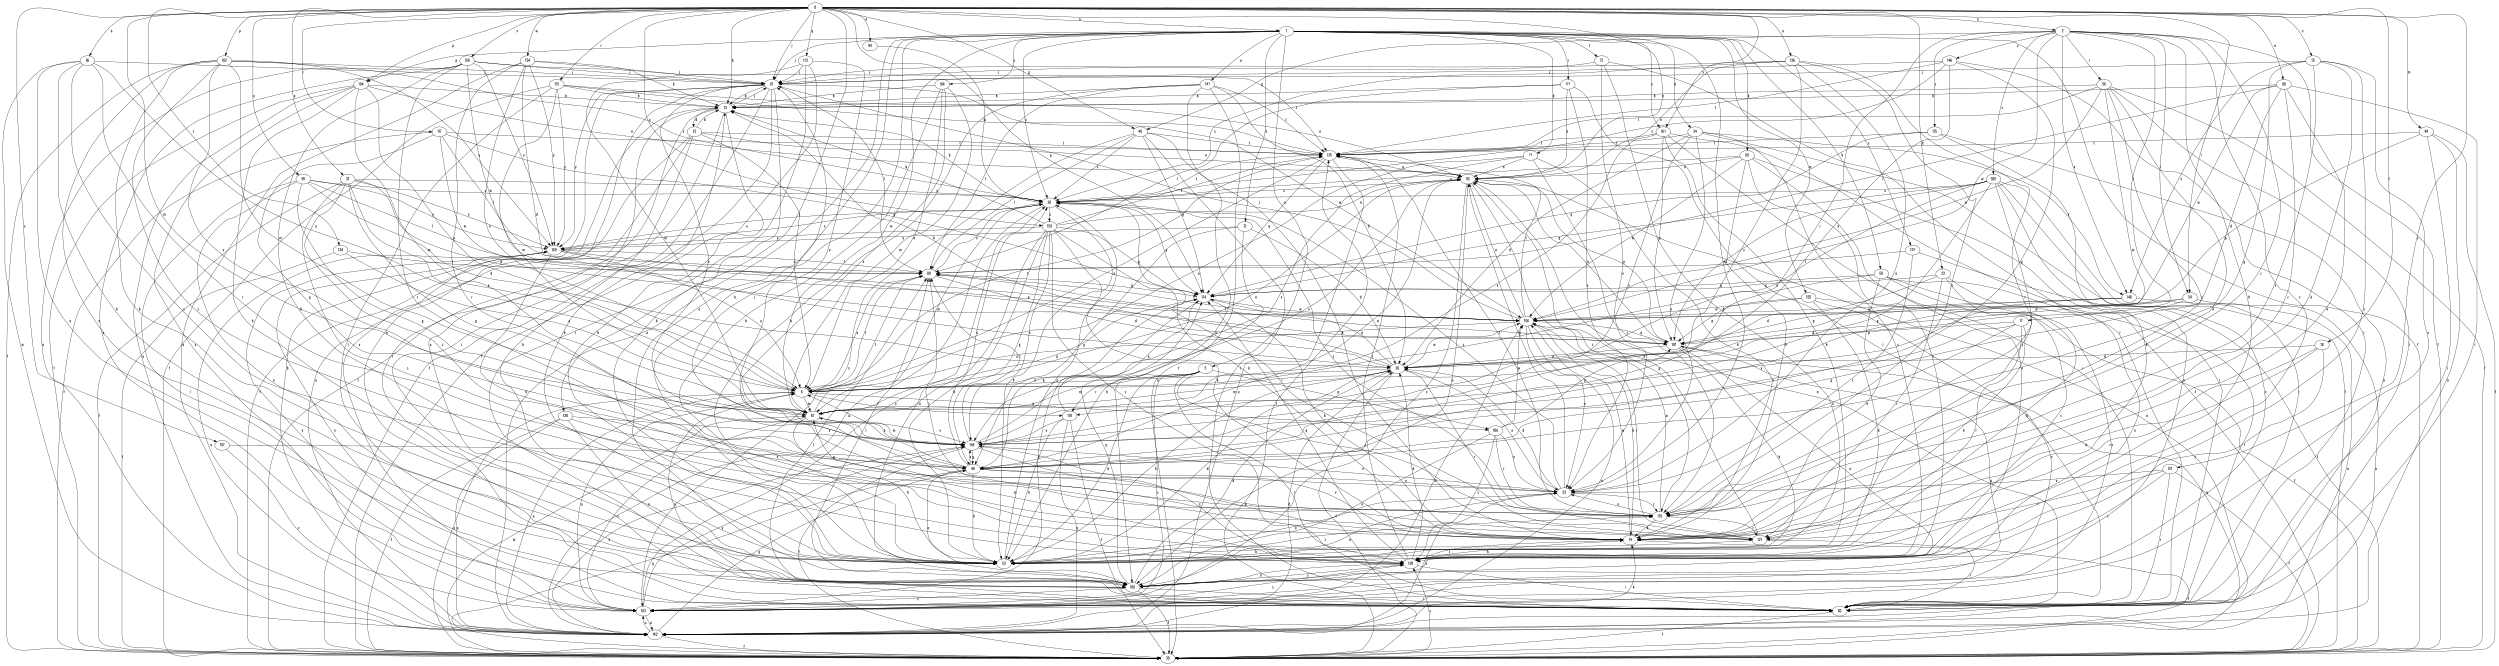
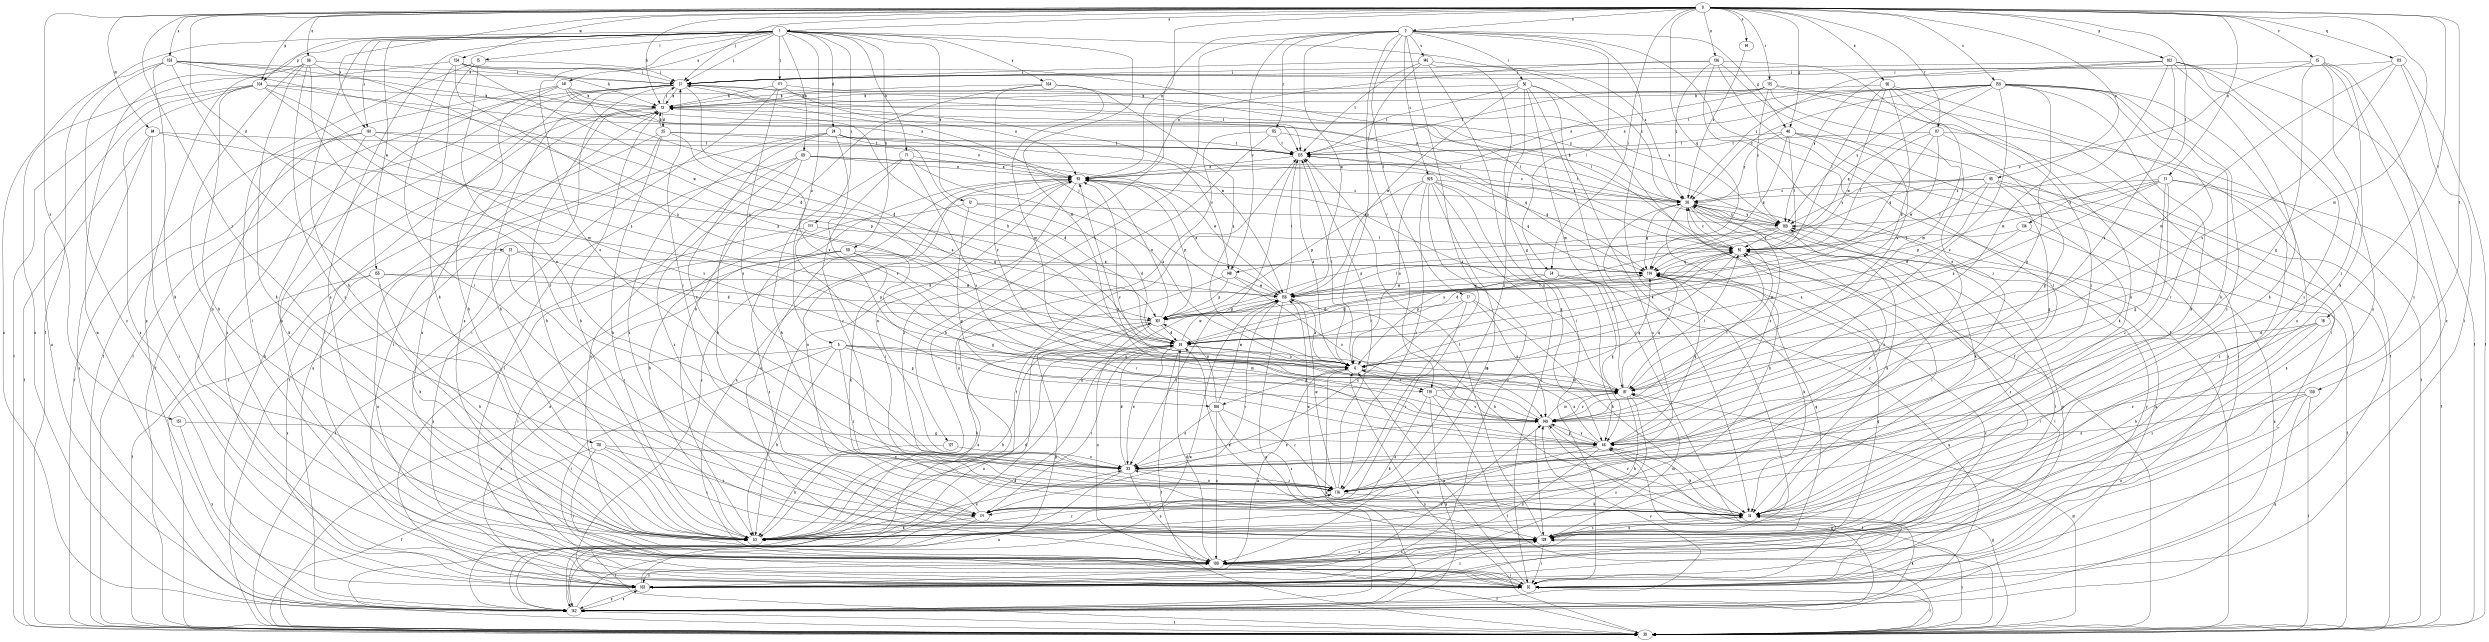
edge "158" -> "67": label "j" -> "n"
edge "20" -> "159": reversed
node "127": added
edge "121" -> "156": reversed
